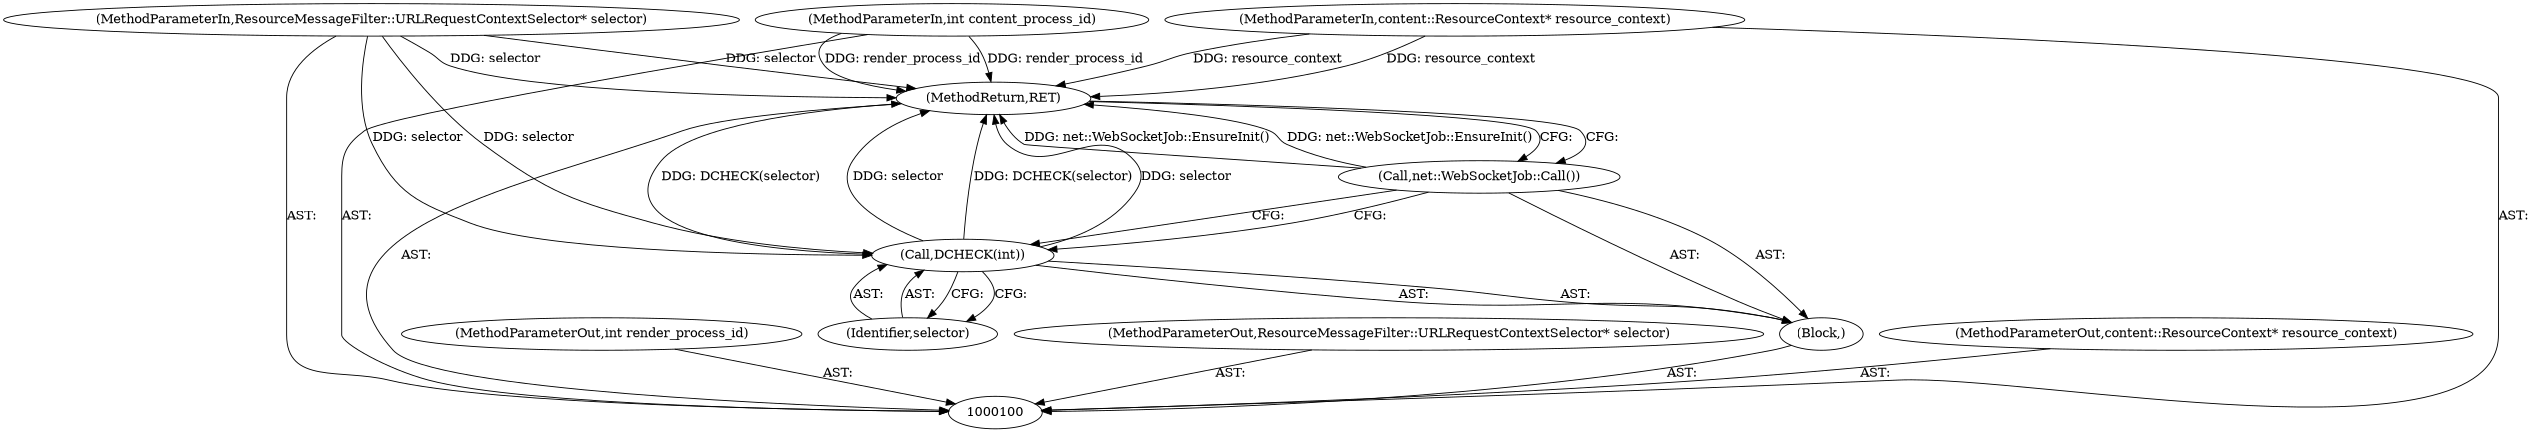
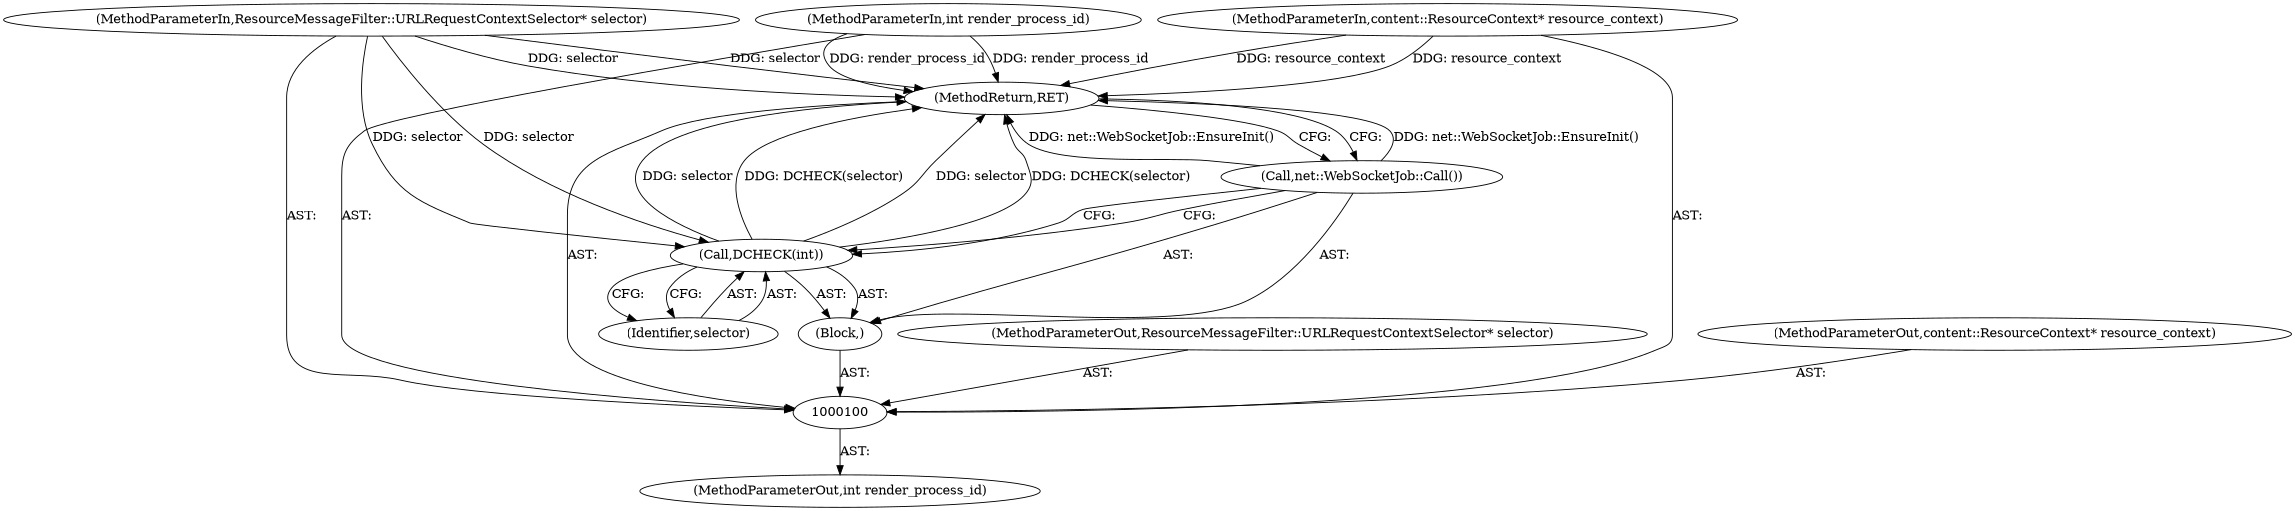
node "(MethodParameterIn,int content_process_id)": label "(MethodParameterIn,int content_process_id)" -> "(MethodParameterIn,int render_process_id)"
edge "(MethodParameterOut,int render_process_id)" -> "1000100": reversed
